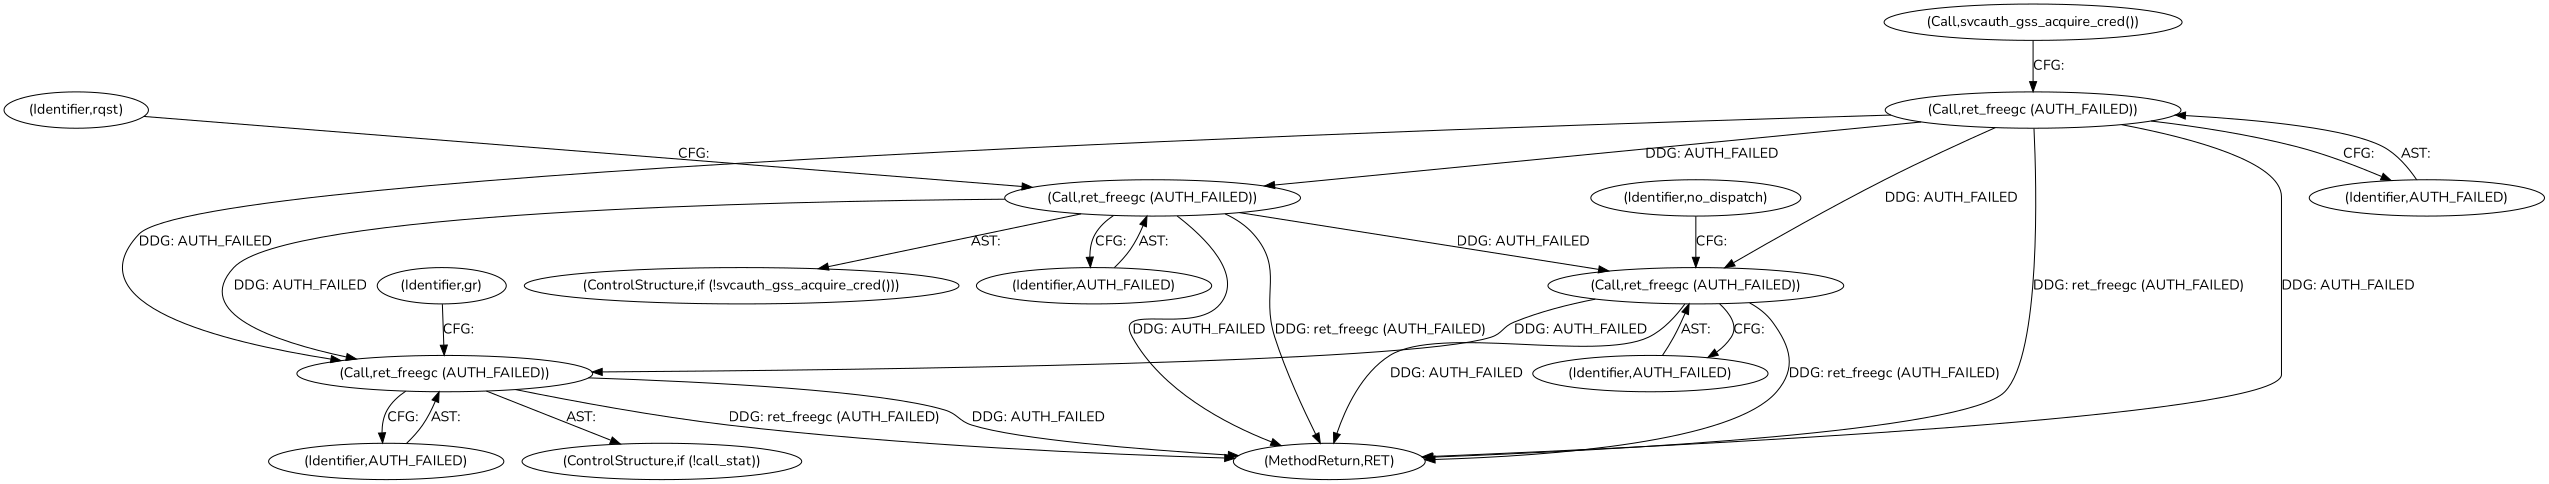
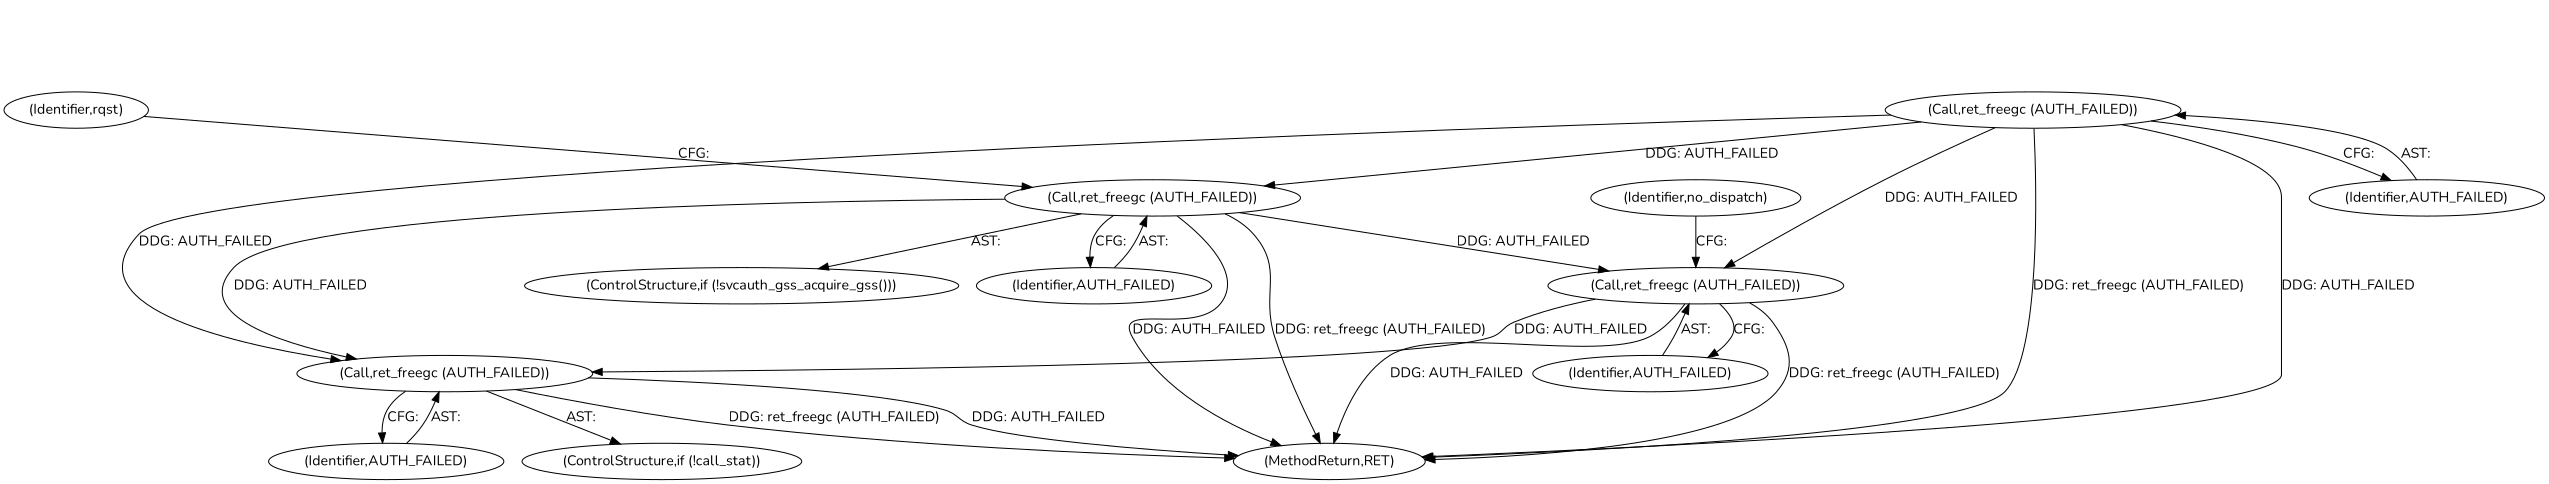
node "(Call,svcauth_gss_acquire_cred())": removed
node "(Identifier,gr)": removed
node "(ControlStructure,if (!svcauth_gss_acquire_cred()))": label "(ControlStructure,if (!svcauth_gss_acquire_cred()))" -> "(ControlStructure,if (!svcauth_gss_acquire_gss()))"
